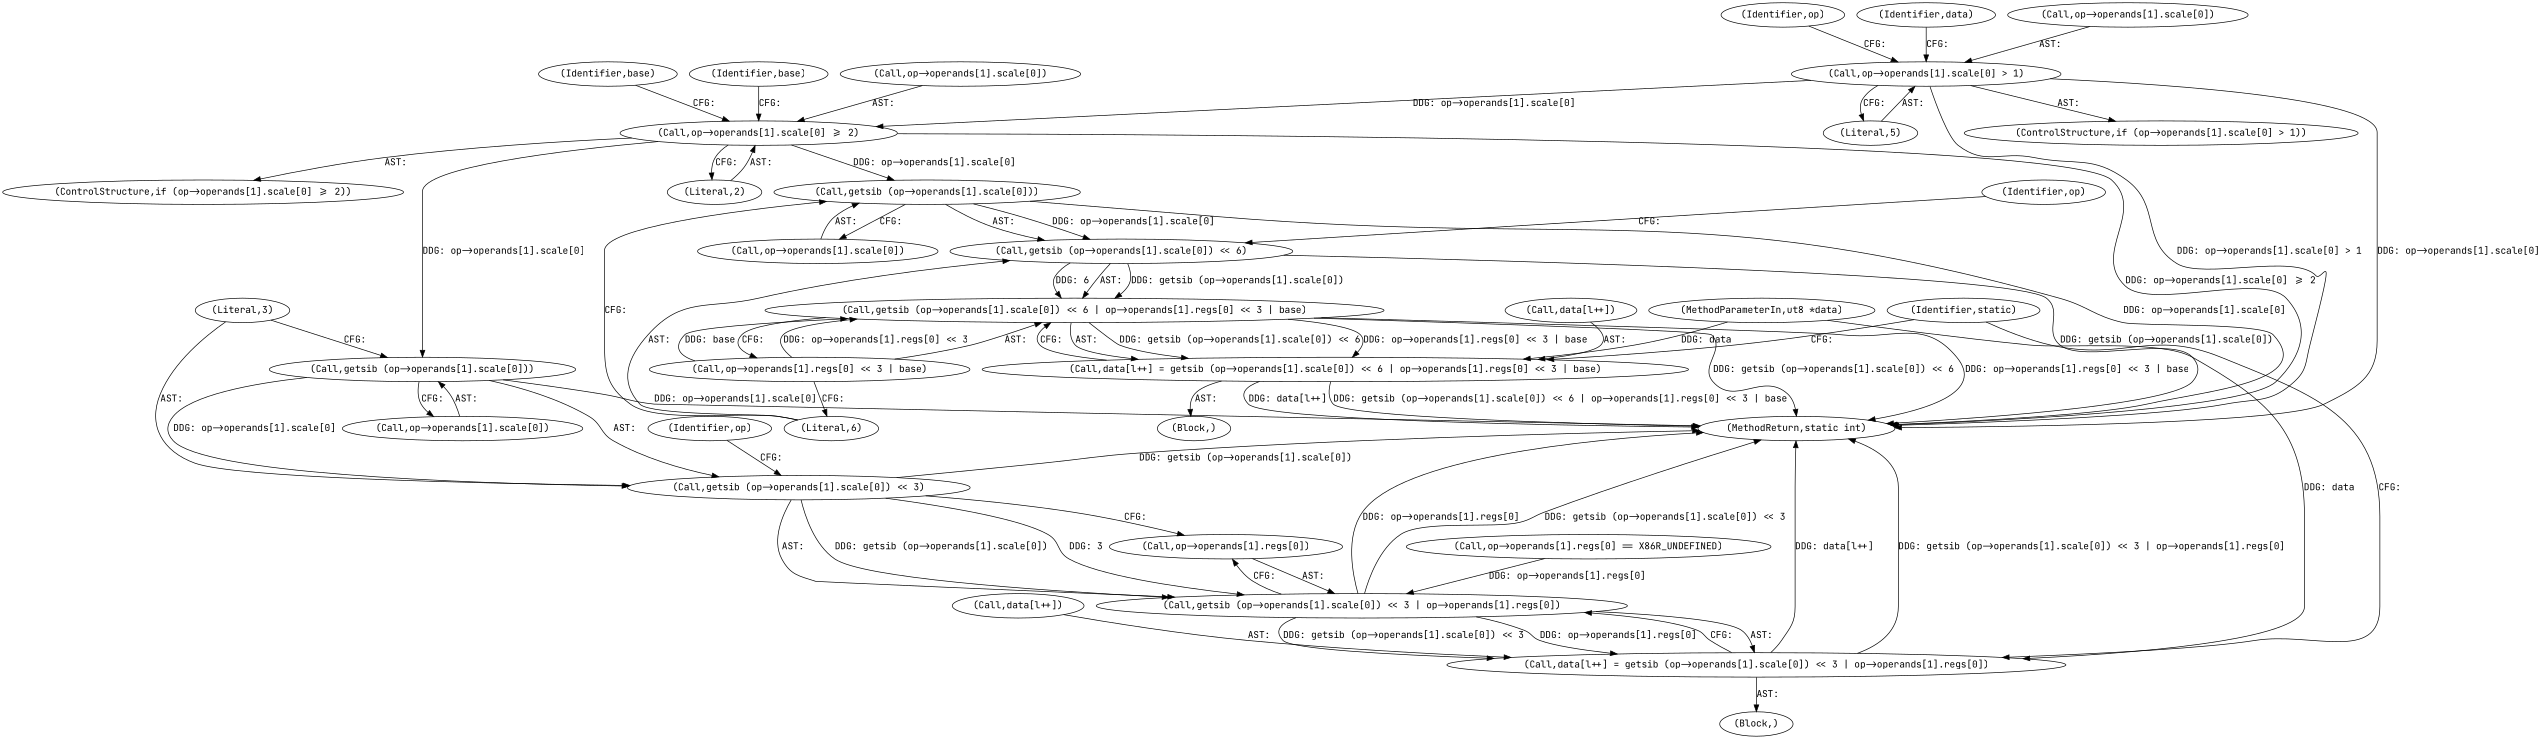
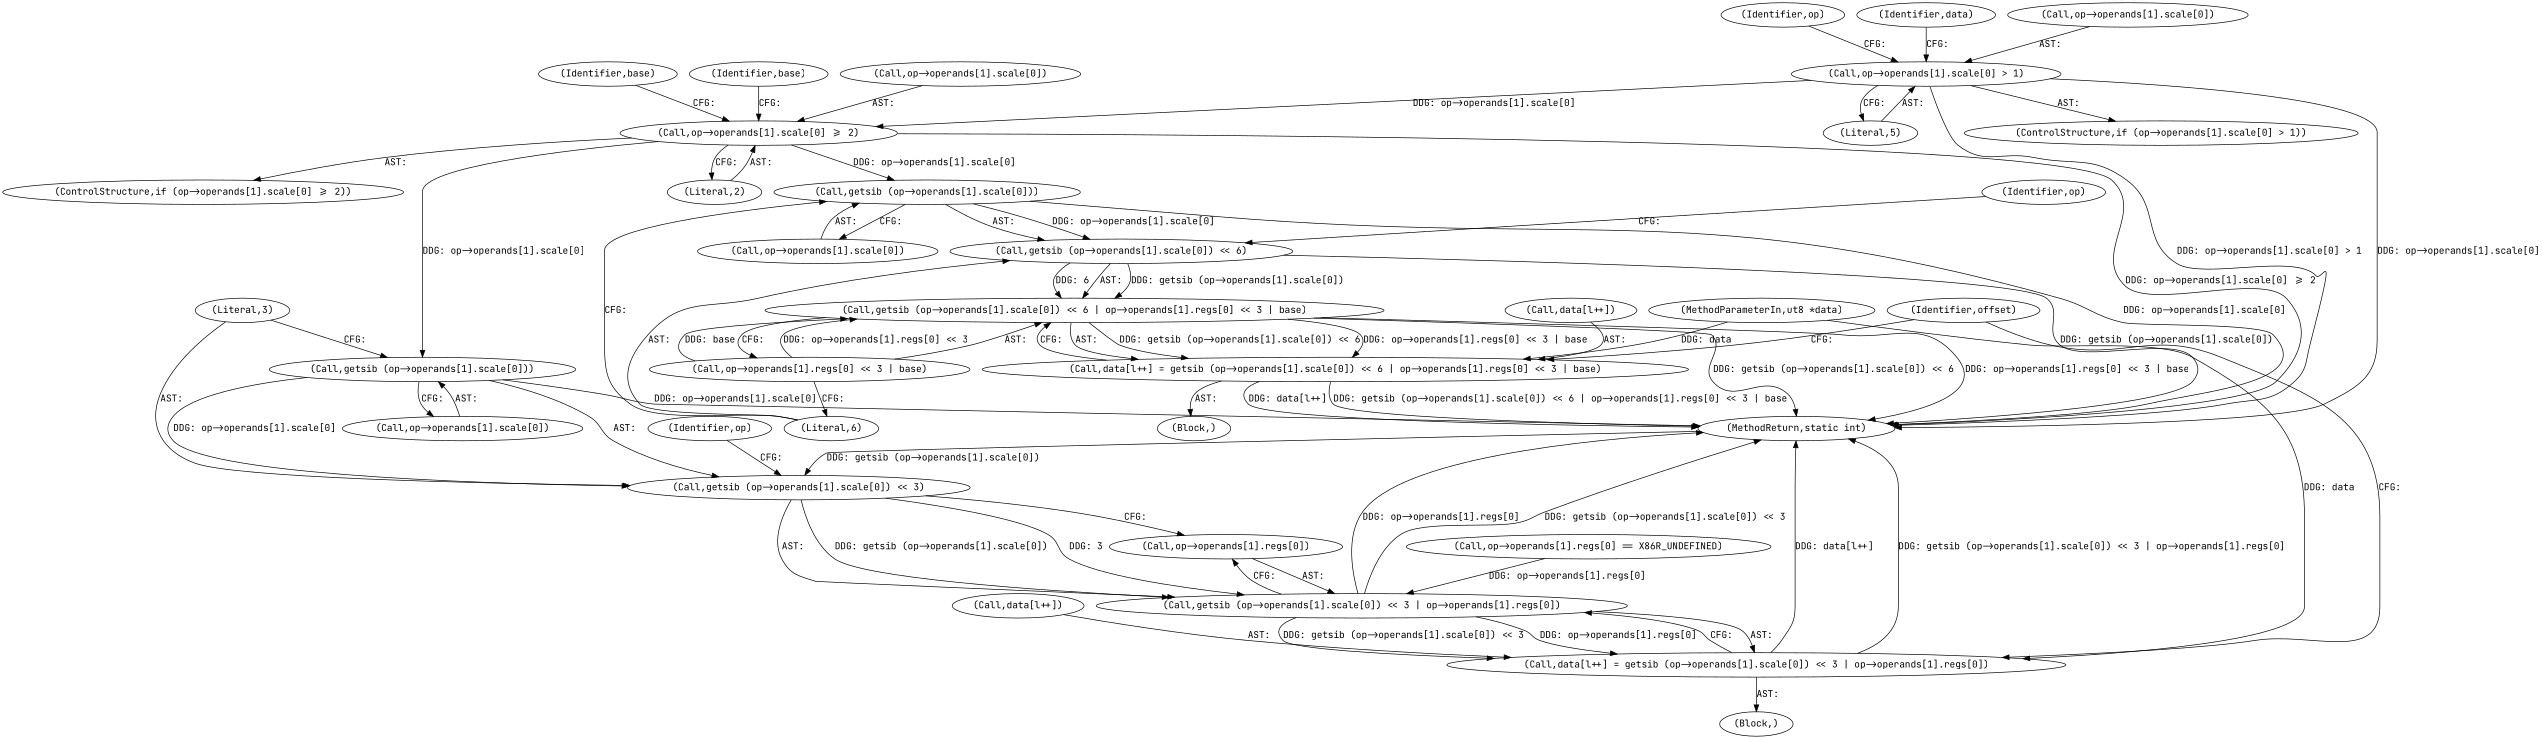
node "(Identifier,static)": label "(Identifier,static)" -> "(Identifier,offset)"
edge "(Call,getsib (op->operands[1].scale[0]) << 3)" -> "(MethodReturn,static int)": reversed
